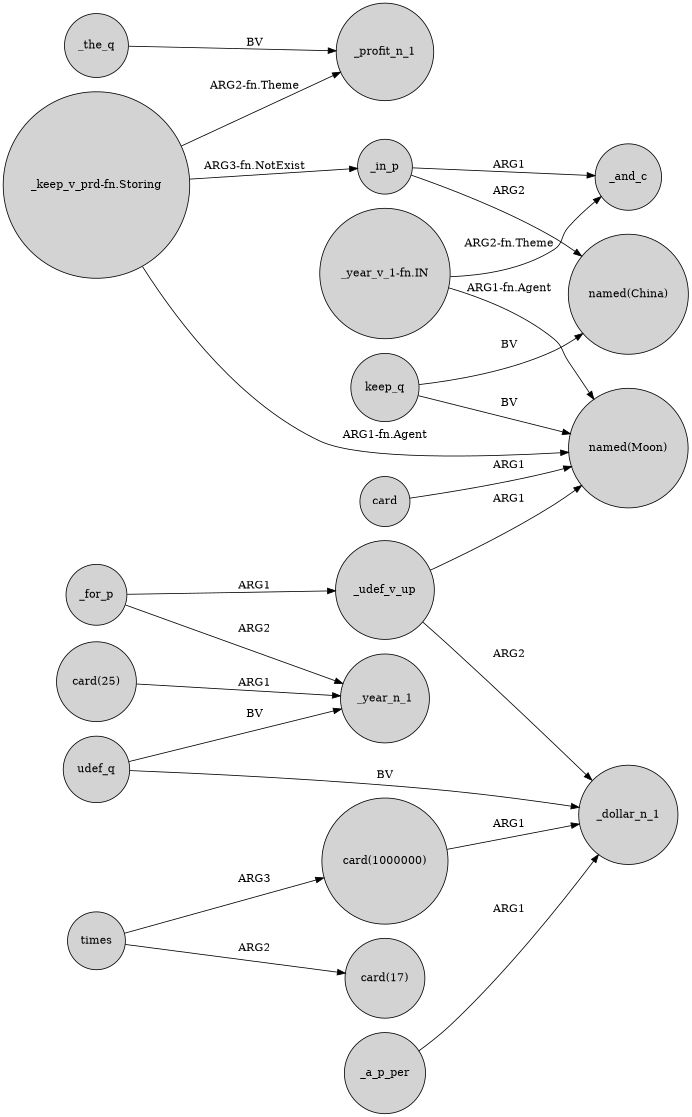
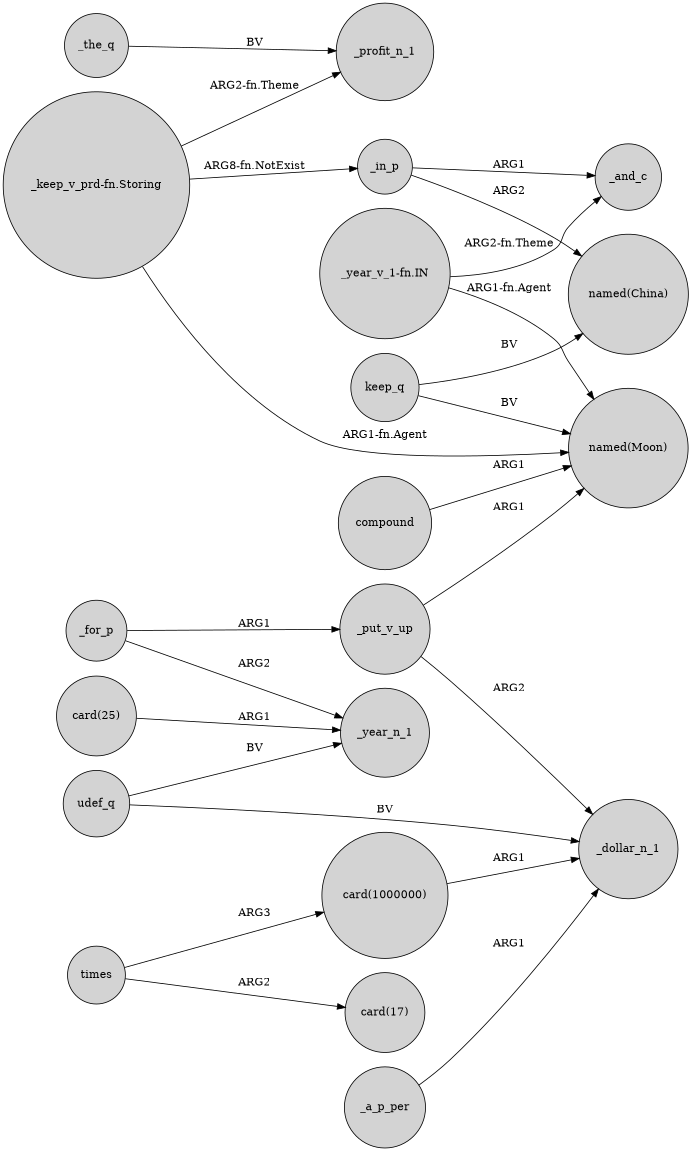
edge "_keep_v_prd-fn.Storing" -> "_in_p": label "ARG3-fn.NotExist" -> "ARG8-fn.NotExist"
node "card": label "card" -> "compound"
node "_udef_v_up": label "_udef_v_up" -> "_put_v_up"
